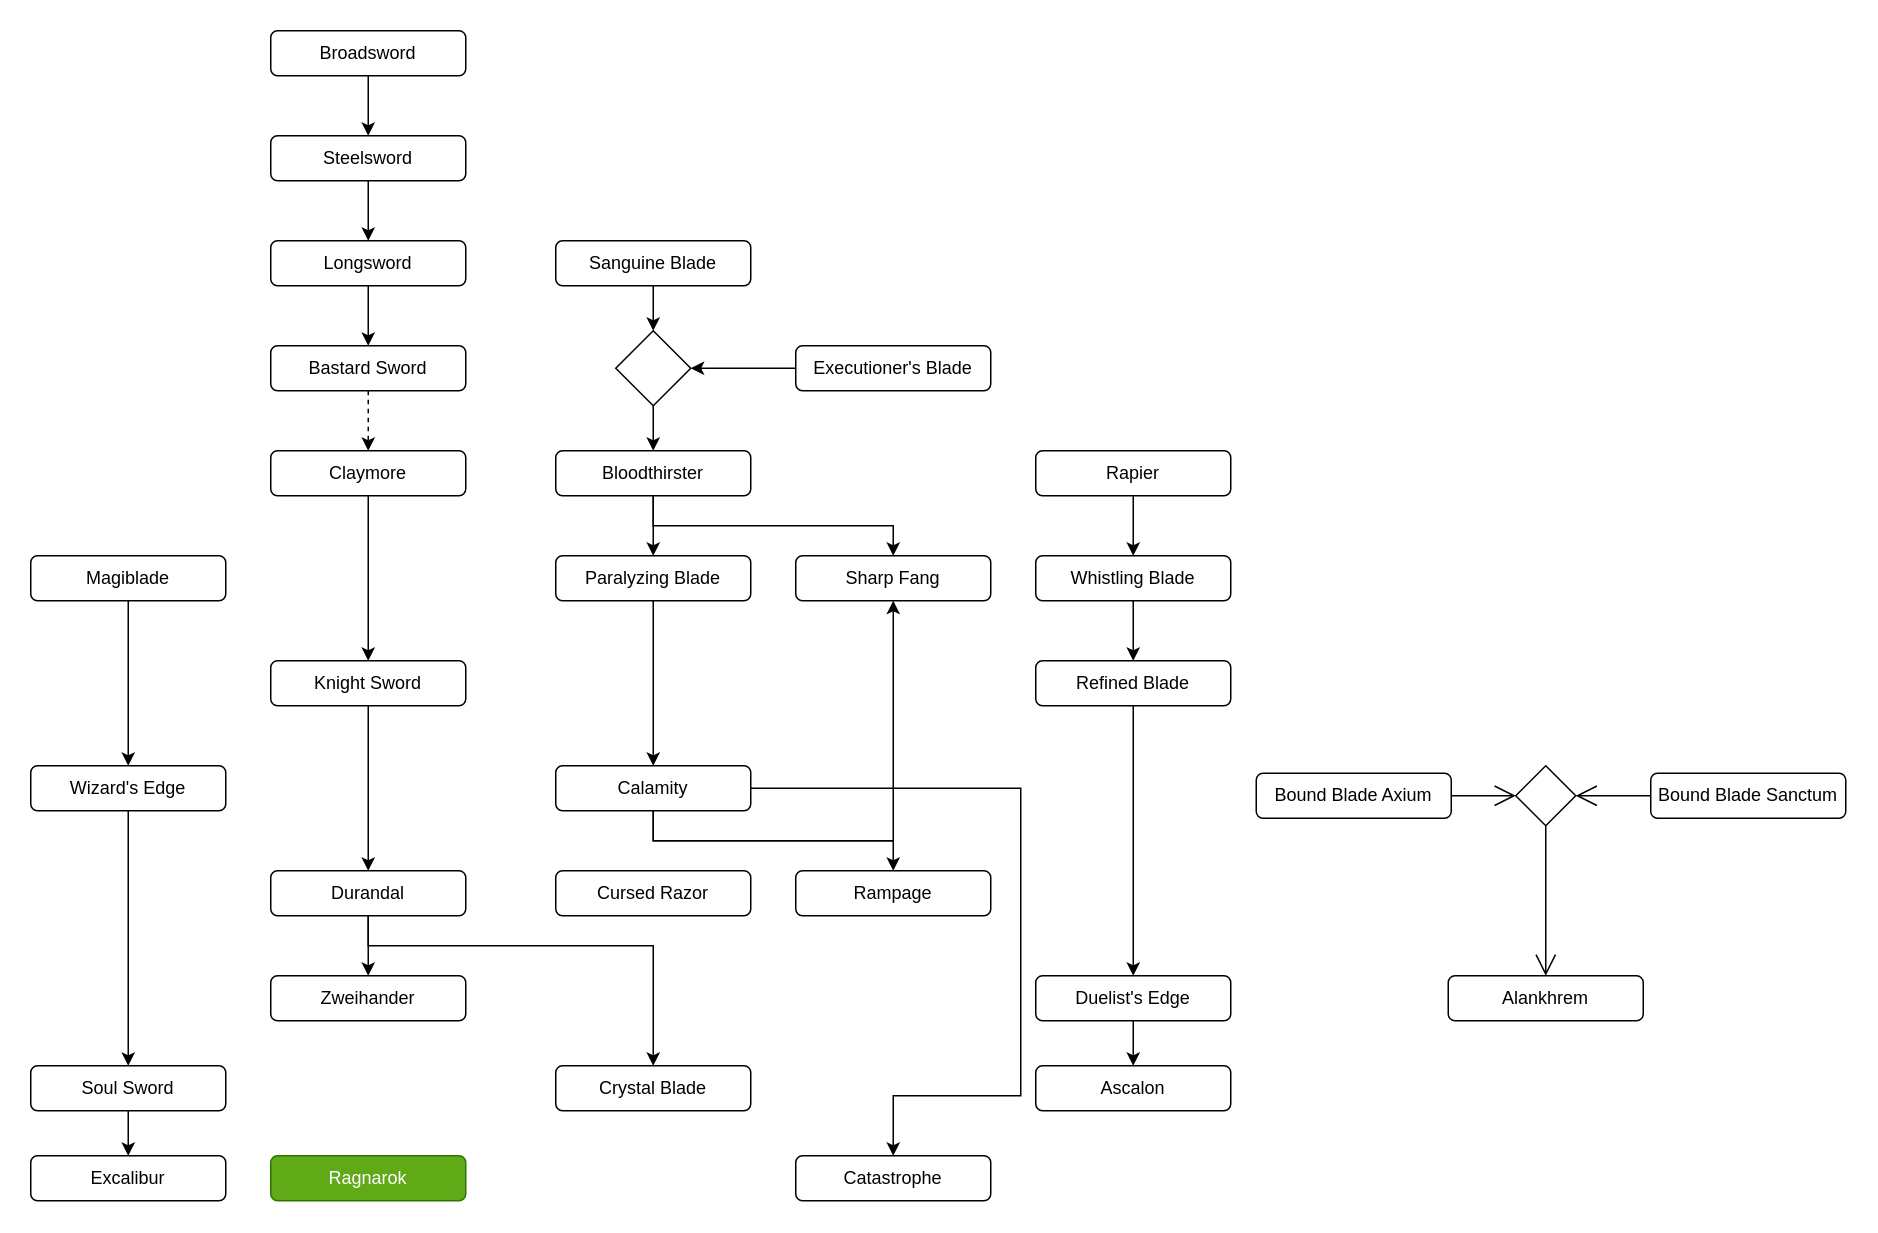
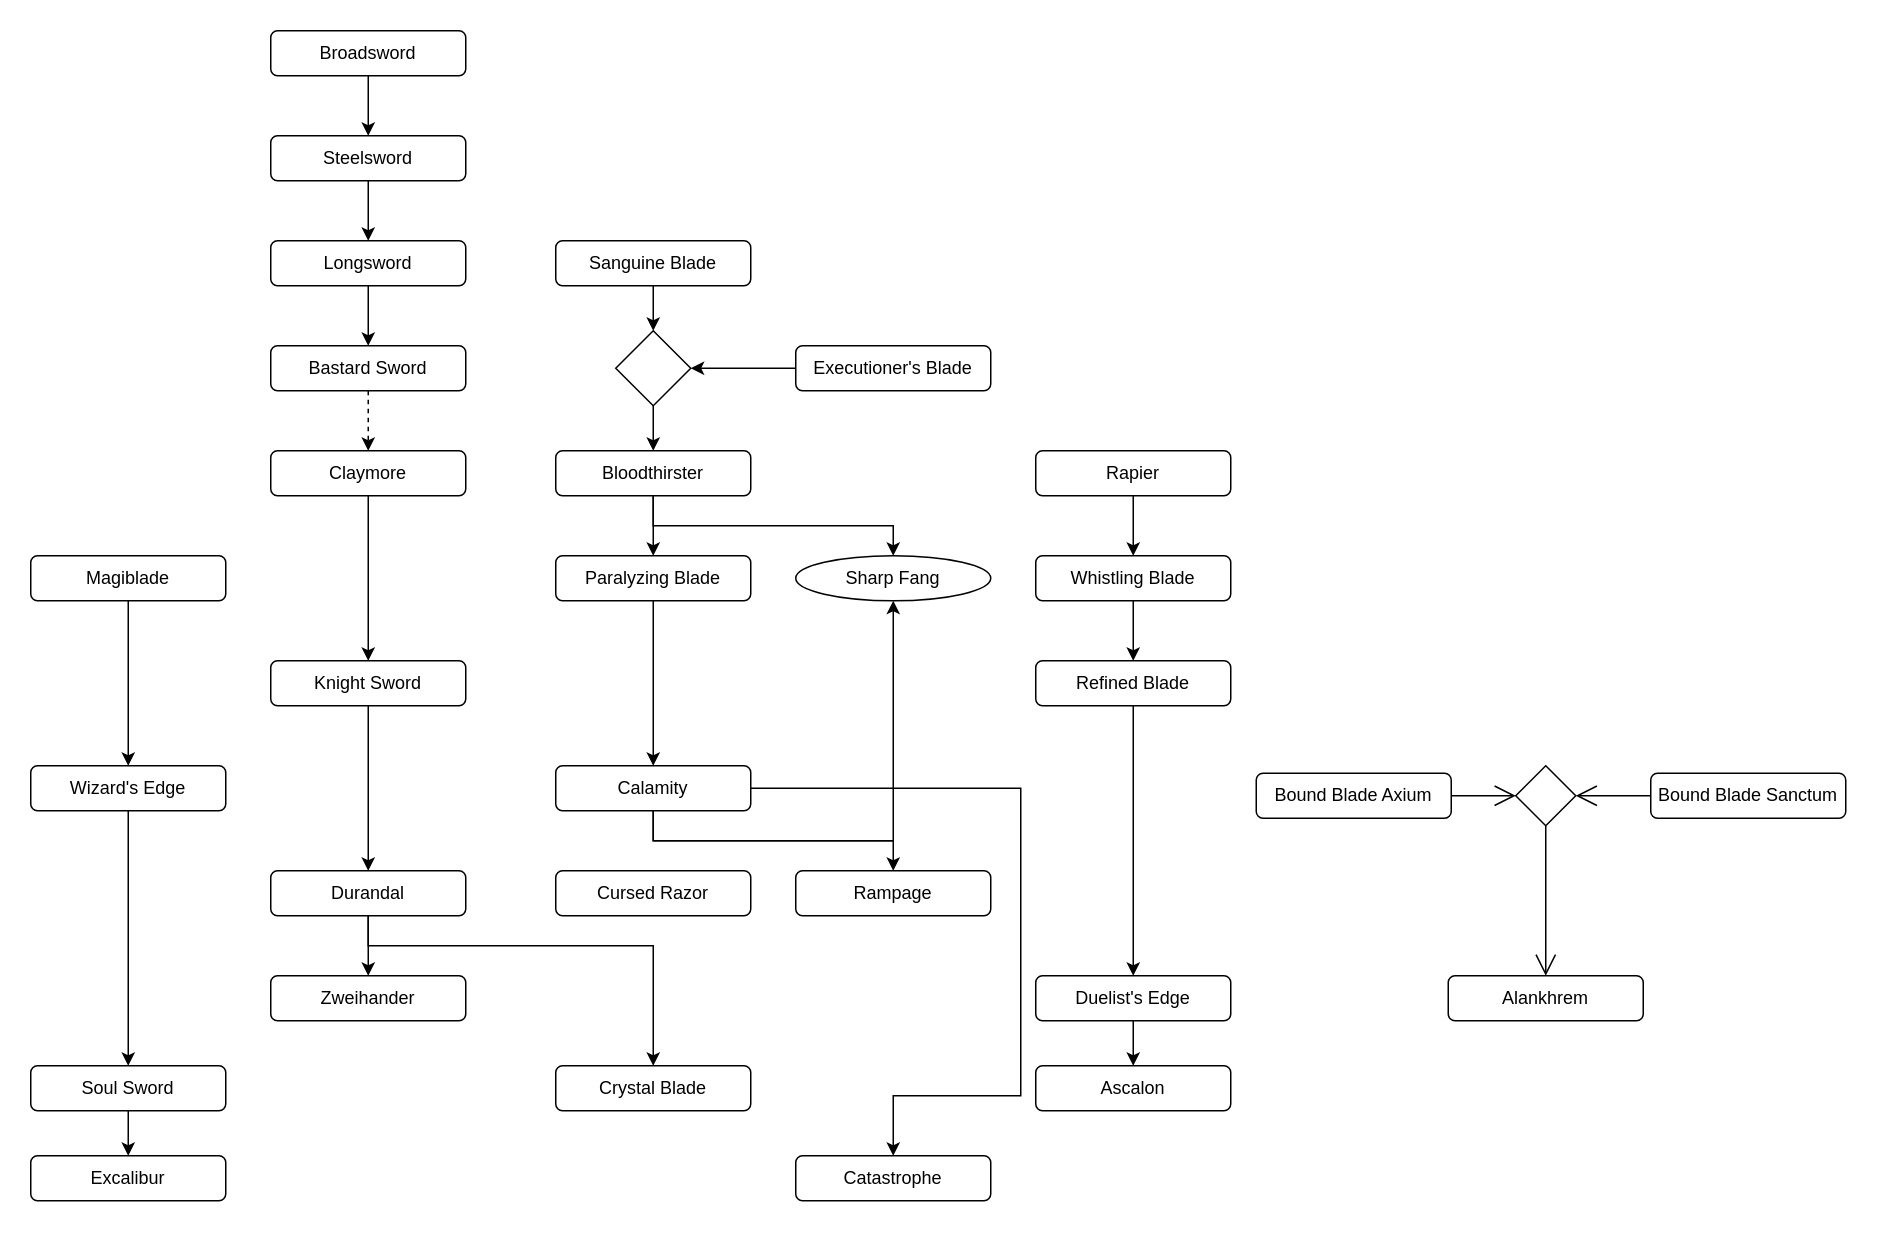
node "Sharp Fang": shape rounded rectangle -> ellipse
node "Ragnarok": removed
